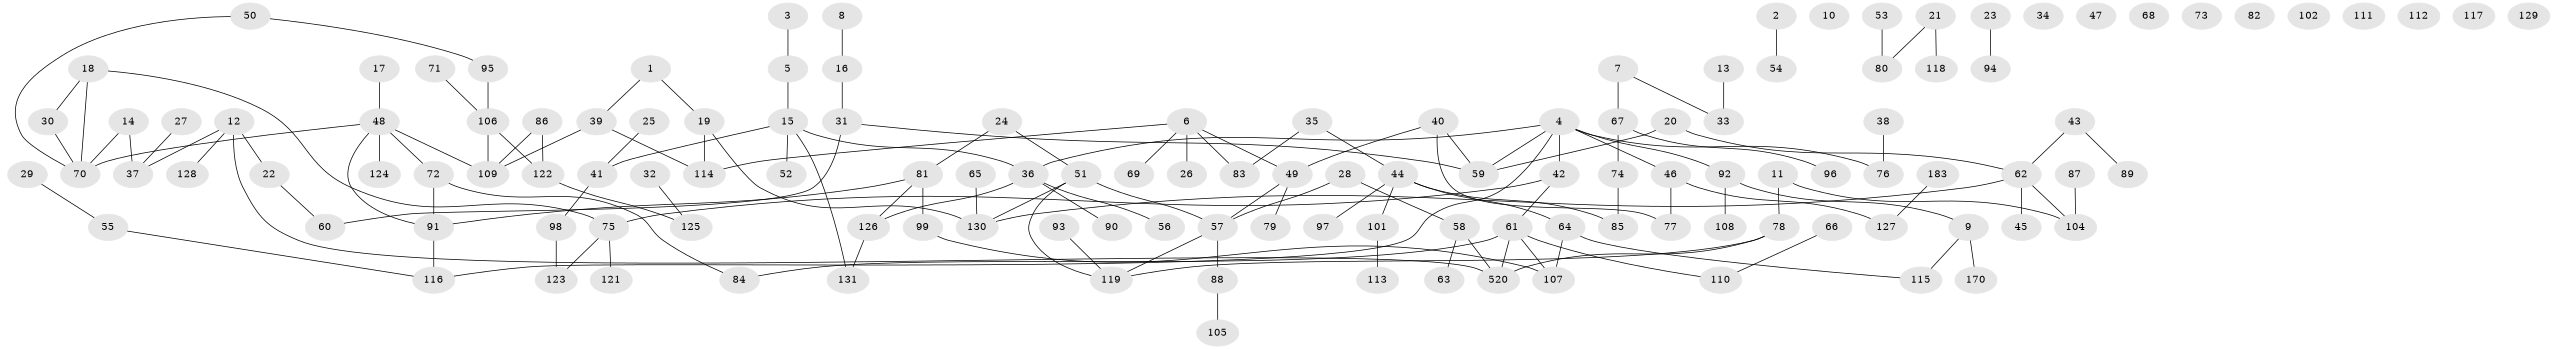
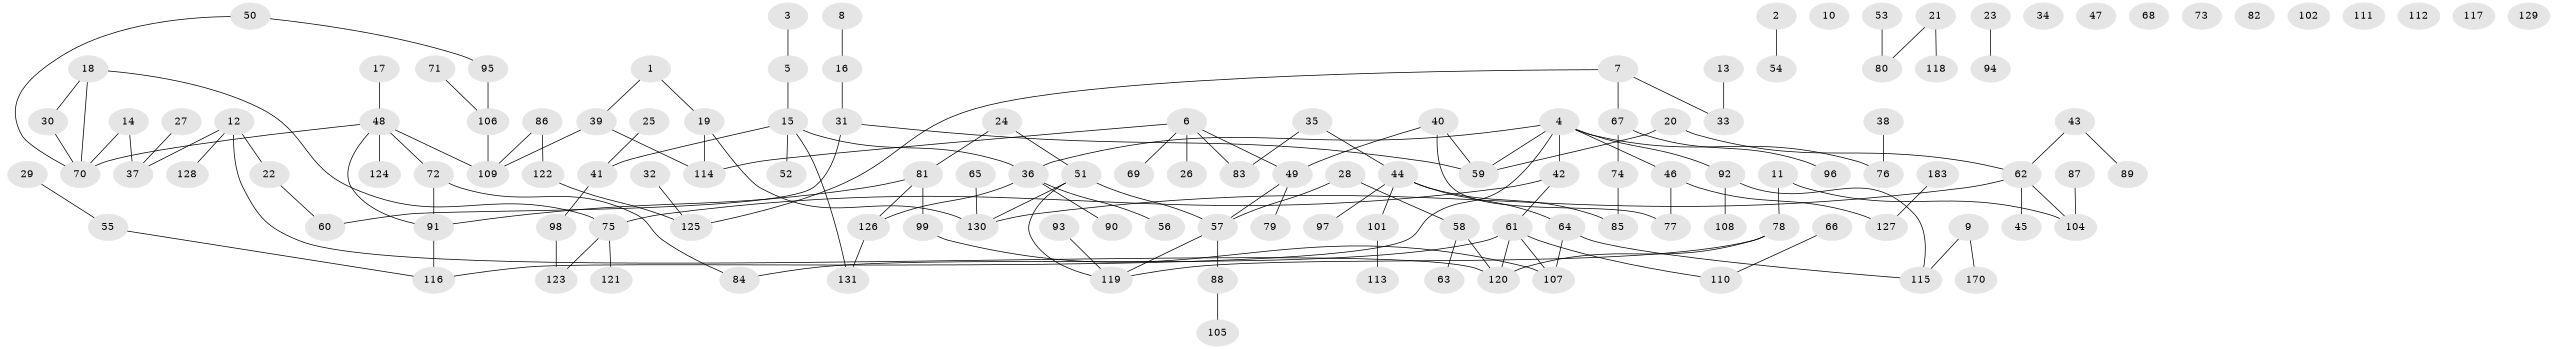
edge "7" -- "125": added
edge "106" -- "122": removed
edge "92" -- "9": now "92" -- "115"
node "520": label "520" -> "120"
